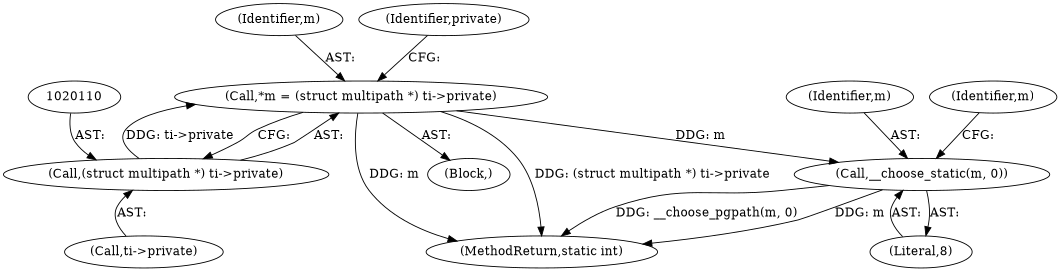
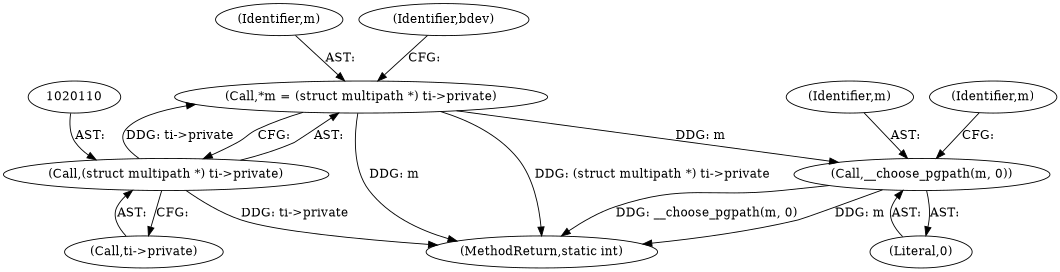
node "(Identifier,private)": label "(Identifier,private)" -> "(Identifier,bdev)"
node "(Block,)": removed
node "(Call,__choose_static(m, 0))": label "(Call,__choose_static(m, 0))" -> "(Call,__choose_pgpath(m, 0))"
edge "(Call,(struct multipath *) ti->private)" -> "(Call,ti->private)": added, label "CFG:"
edge "(Call,(struct multipath *) ti->private)" -> "(MethodReturn,static int)": added, label "DDG: ti->private"
node "(Literal,8)": label "(Literal,8)" -> "(Literal,0)"
